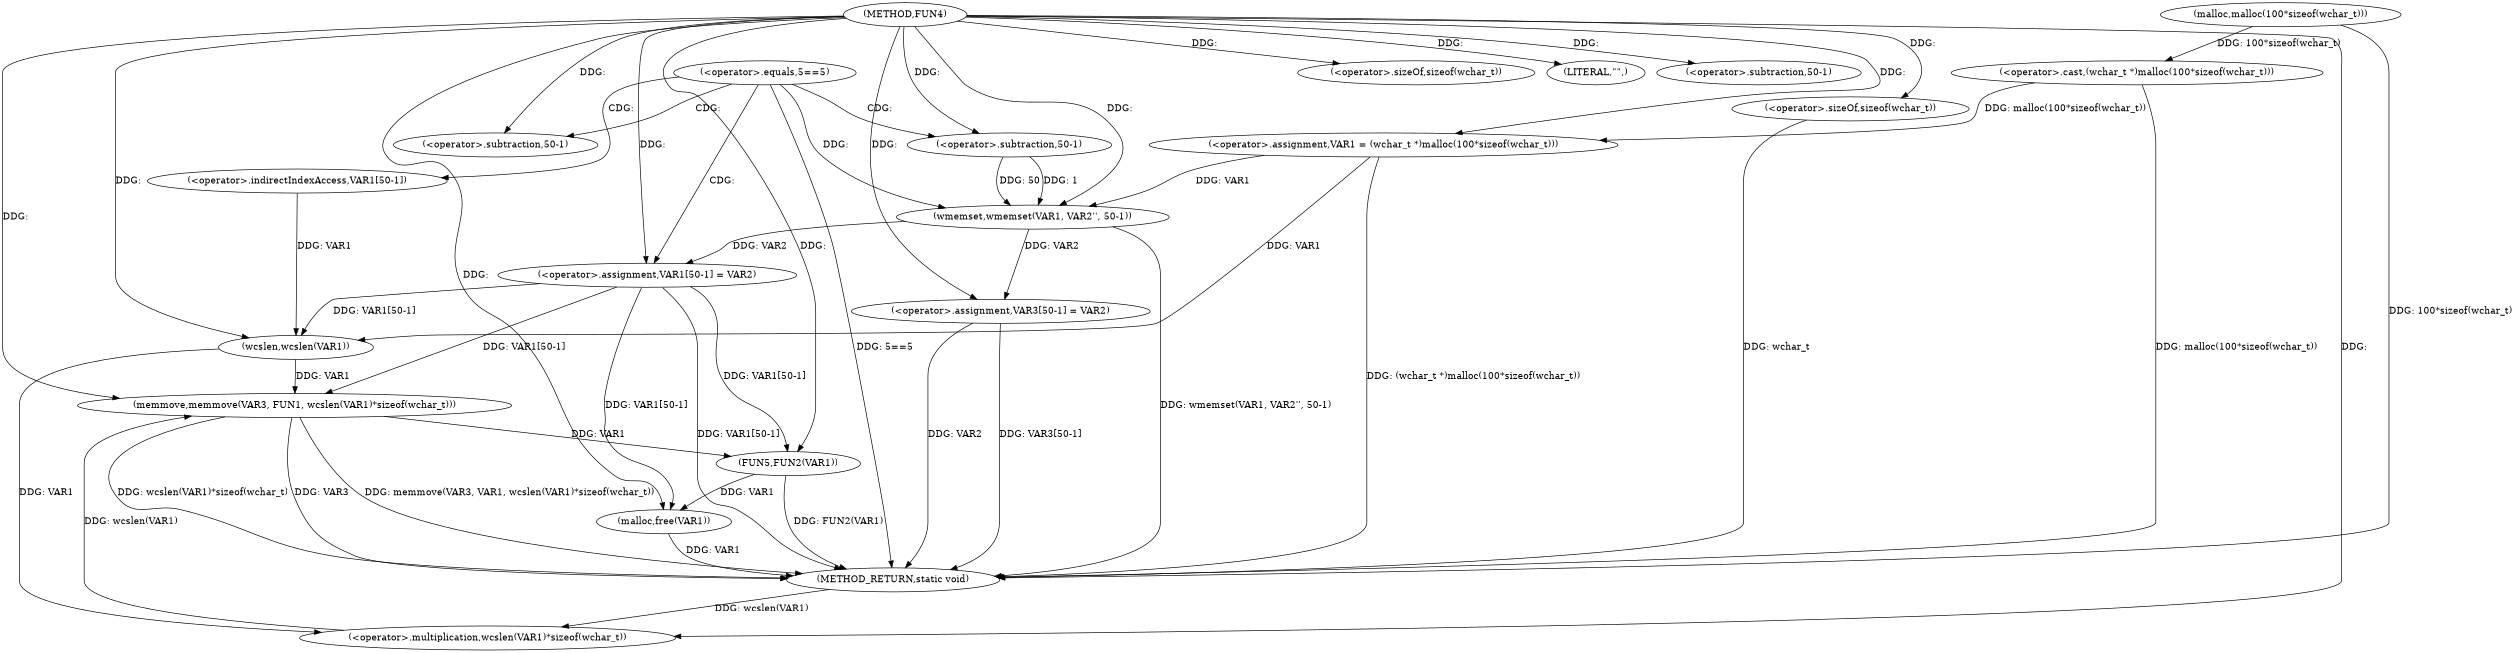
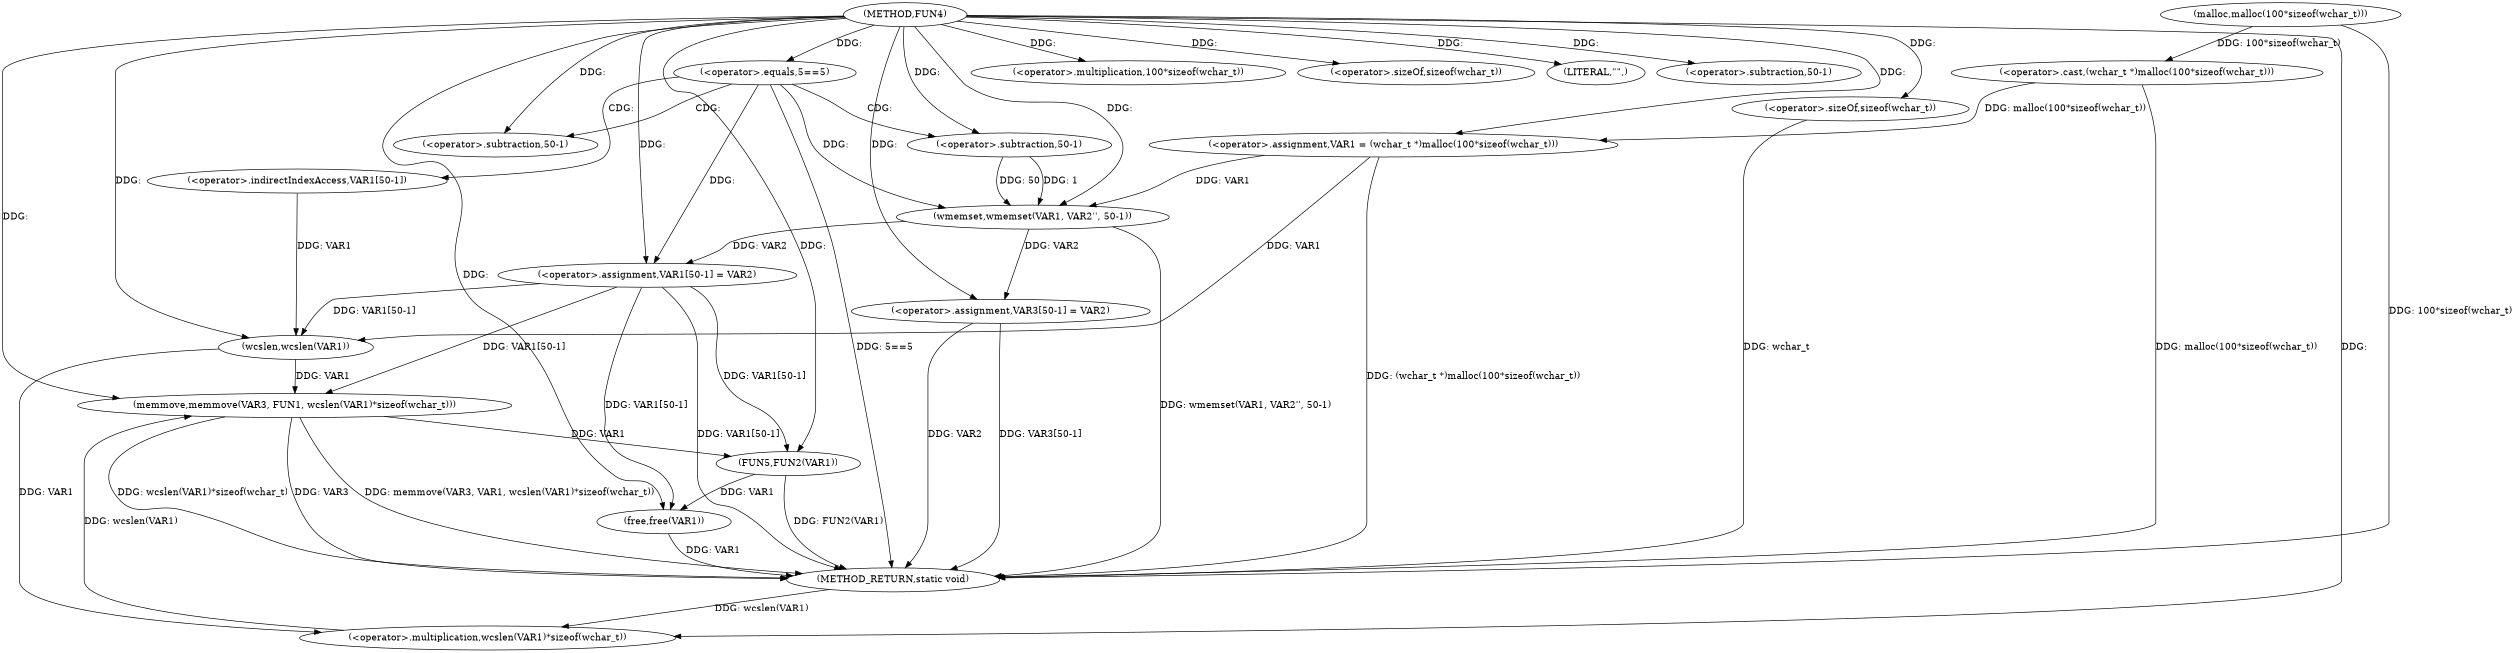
edge "(METHOD,FUN4)" -> "(<operator>.equals,5==5)": added, label "DDG:"
node "(<operator>.multiplication,100*sizeof(wchar_t))": added
edge "(<operator>.equals,5==5)" -> "(<operator>.assignment,VAR1[50-1] = VAR2)": label "CDG: " -> "DDG: "
node "(malloc,free(VAR1))": label "(malloc,free(VAR1))" -> "(free,free(VAR1))"
